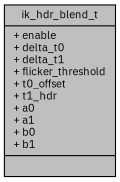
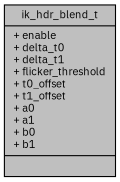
node "ik_hdr_blend_t": text "+ t1_hdr" -> "+ t1_offset"
